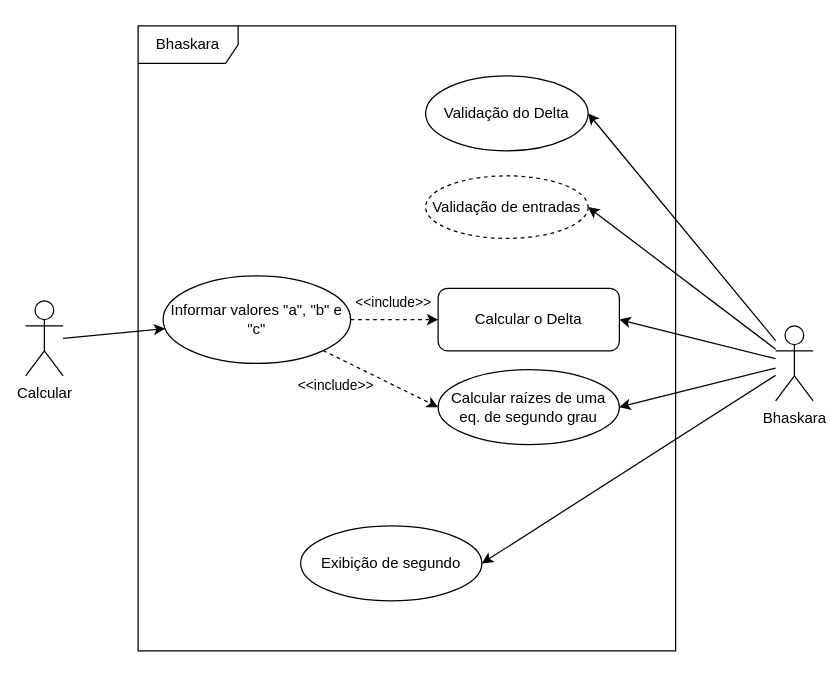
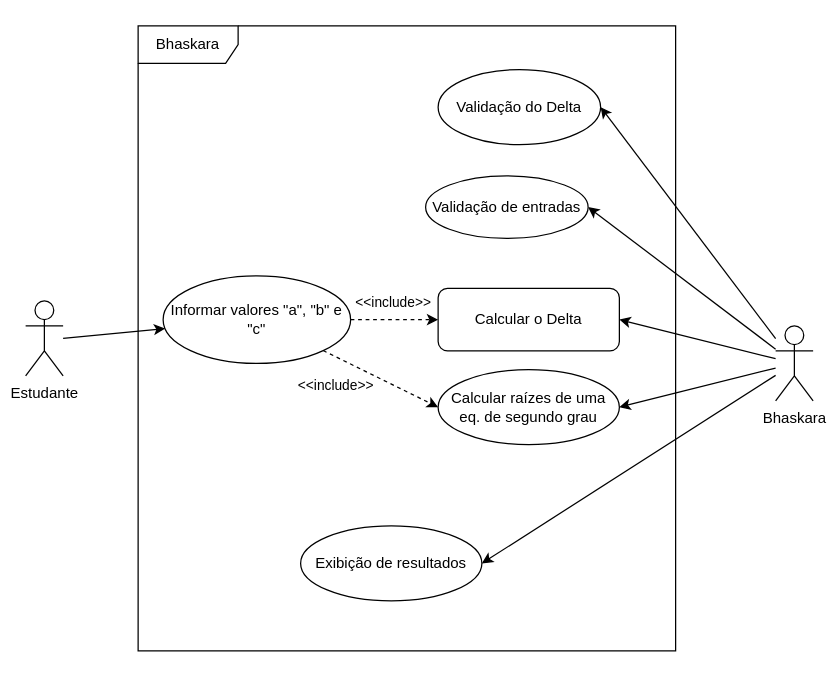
node "Validação do Delta": moved (507, 113) -> (519, 107)
node "Validação de entradas": style dashed -> solid
node "Calcular": label "Calcular" -> "Estudante"
node "Exibição de segundo": label "Exibição de segundo" -> "Exibição de resultados"
